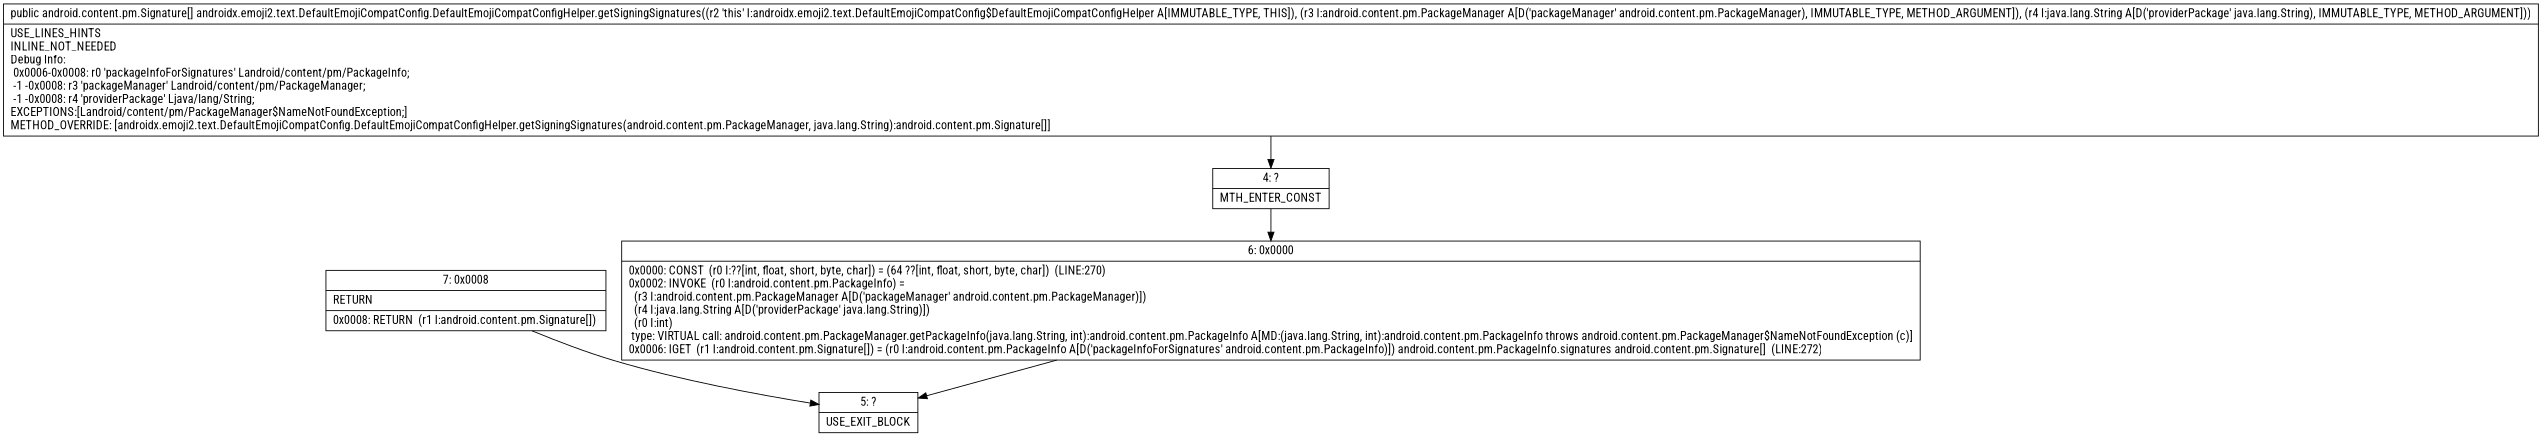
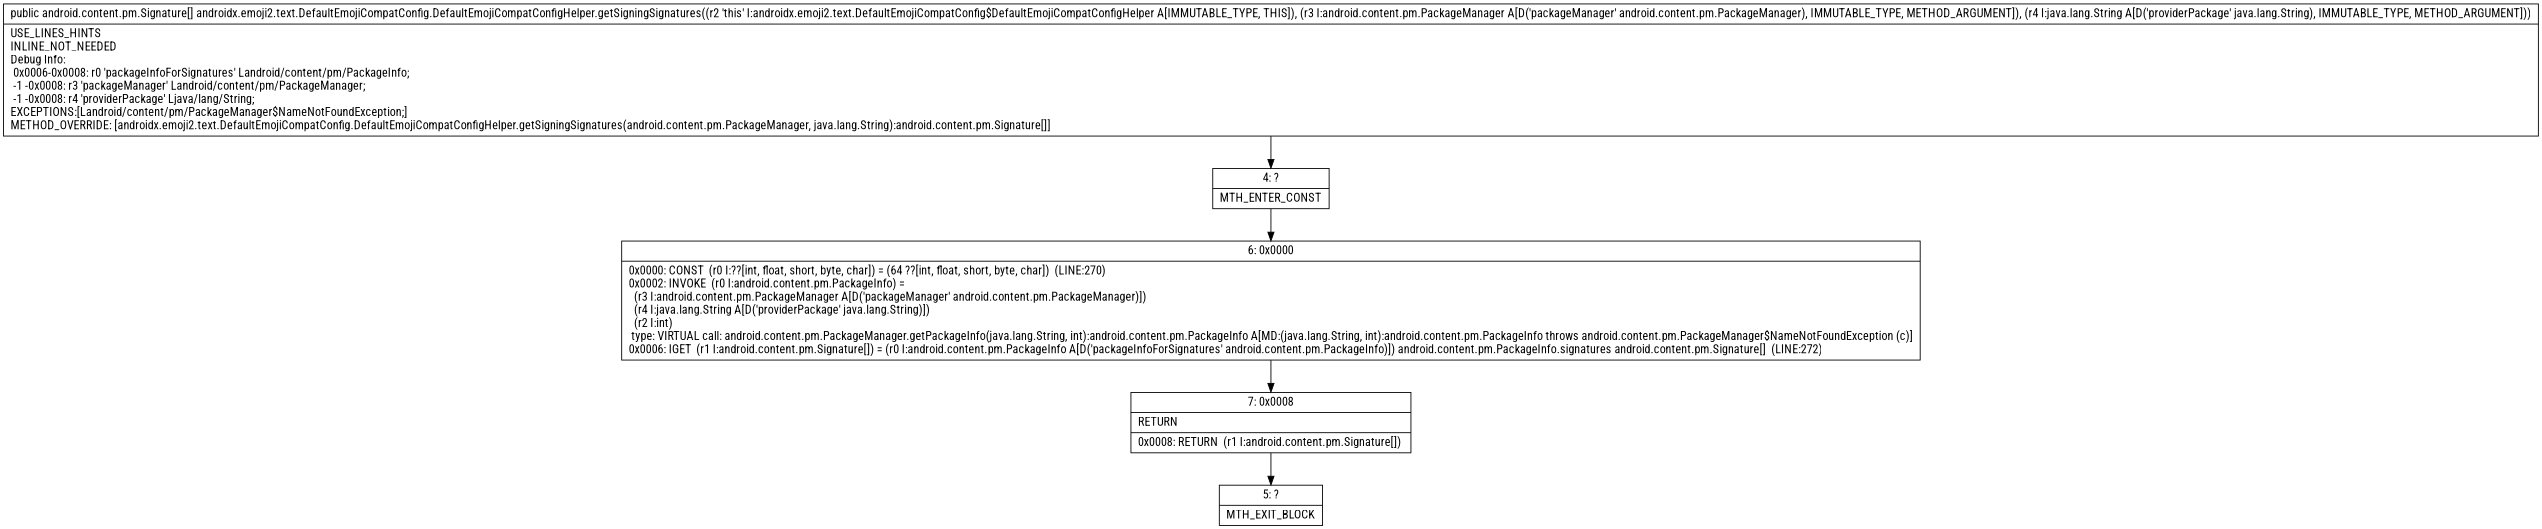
node "6: 0x0000": text "(r0 I:int)" -> "(r2 I:int)"
edge "6: 0x0000" -> "5: ?": now "6: 0x0000" -> "7: 0x0008"
node "5: ?": text "USE_EXIT_BLOCK" -> "MTH_EXIT_BLOCK"
